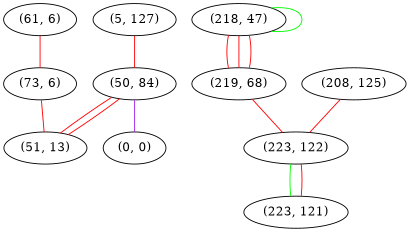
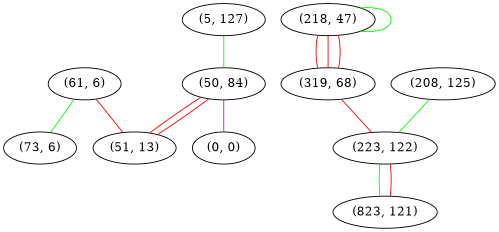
edge "(61, 6)" -- "(73, 6)": color red -> green
edge "(5, 127)" -- "(50, 84)": color red -> green
node "(219, 68)": label "(219, 68)" -> "(319, 68)"
edge "(73, 6)" -- "(51, 13)": now "(61, 6)" -- "(51, 13)"
edge "(208, 125)" -- "(223, 122)": color red -> green
node "(223, 121)": label "(223, 121)" -> "(823, 121)"
